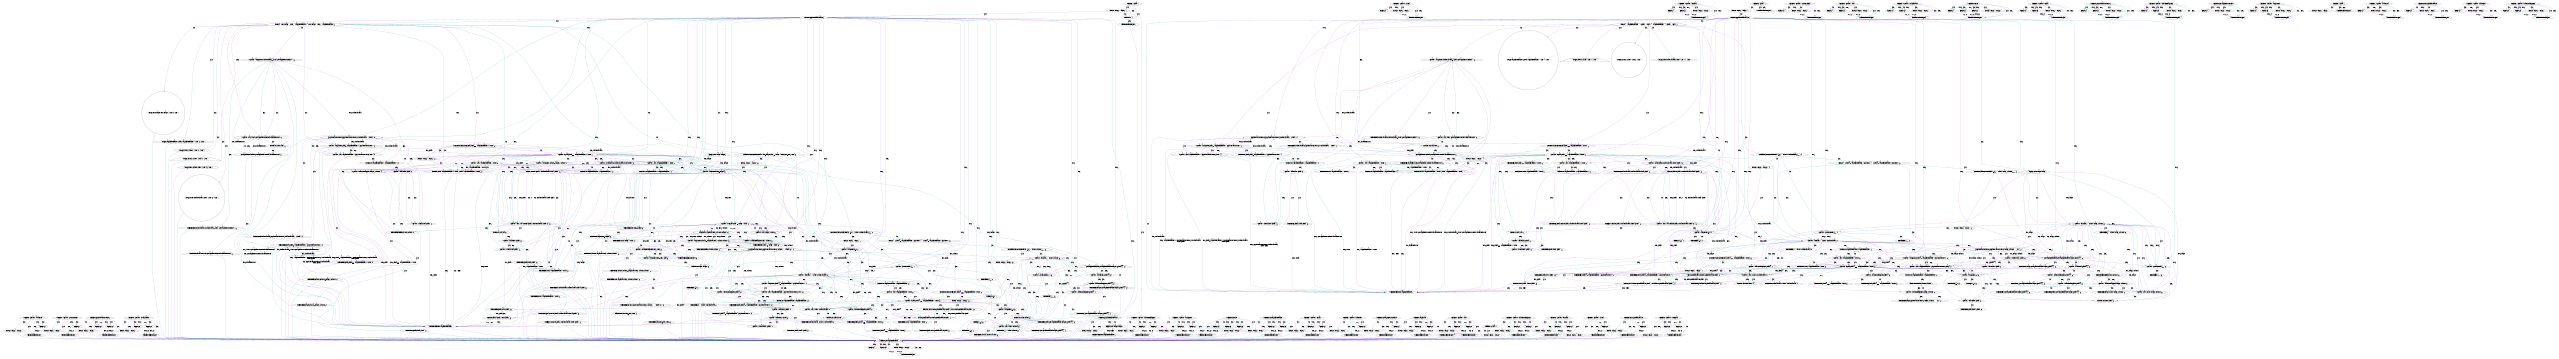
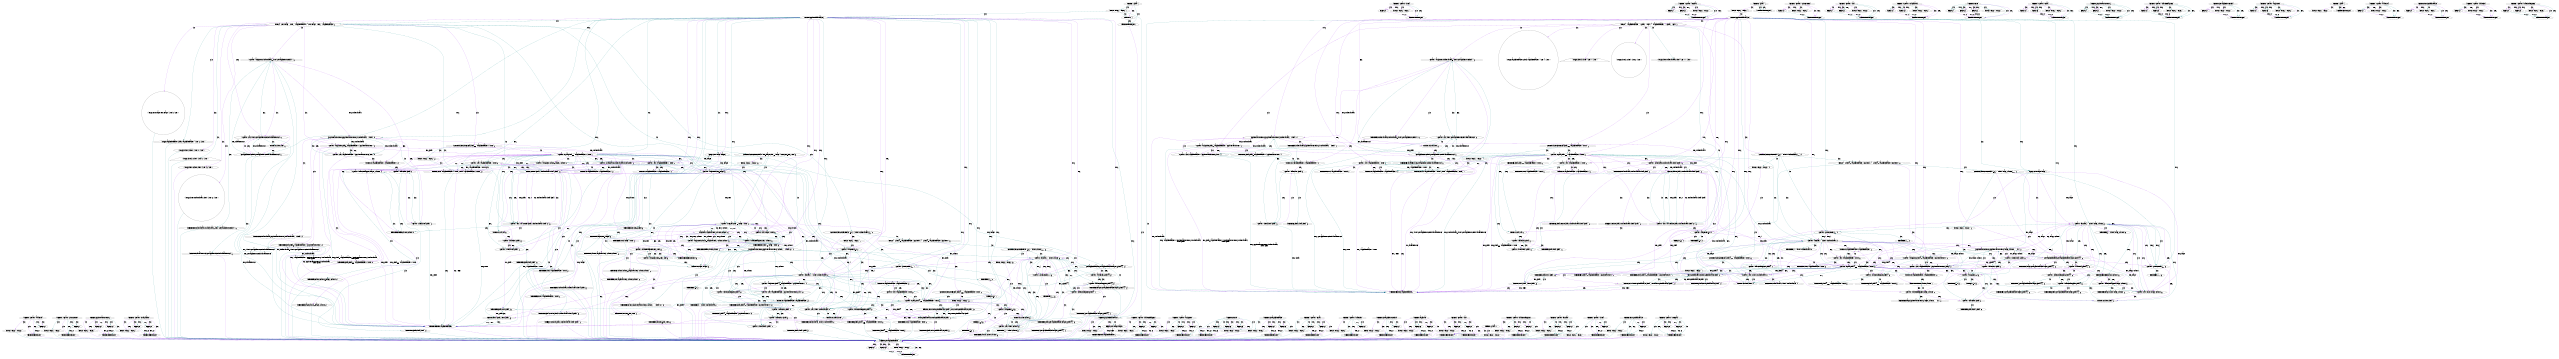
edge "(IDENTIFIER,NULL,(Image *) NULL)" -> "(<operator>.indirectFieldAccess,next->next)": now "(<operator>.assignment,next=next->next)" -> "(<operator>.indirectFieldAccess,next->next)"
